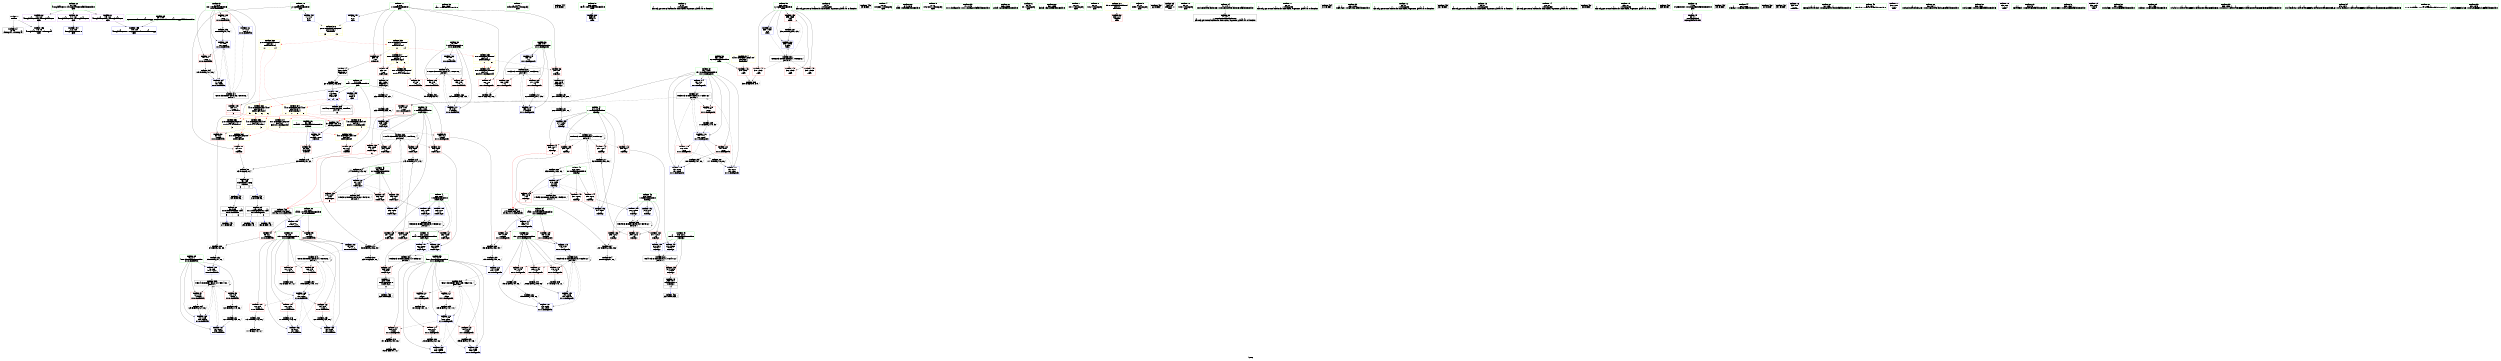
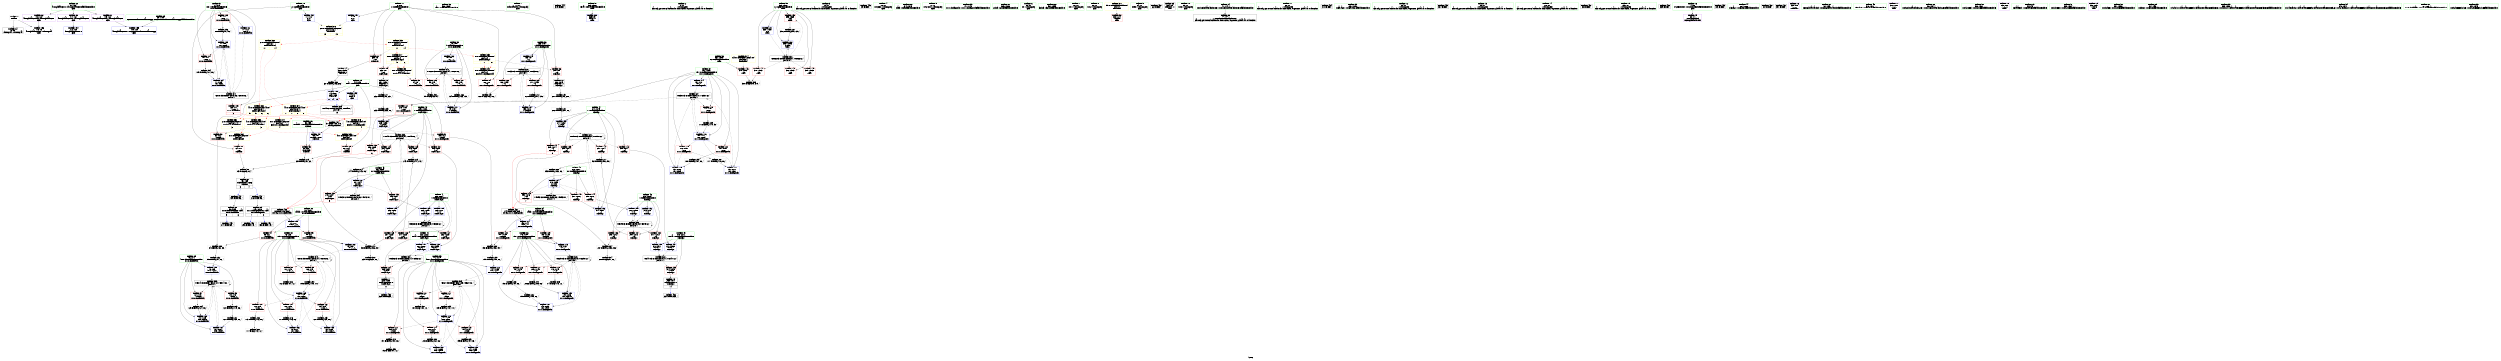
edge "NodeID: 176" -> "NodeID: 179": now "NodeID: 119" -> "NodeID: 179"
node "NodeID: 134": removed
